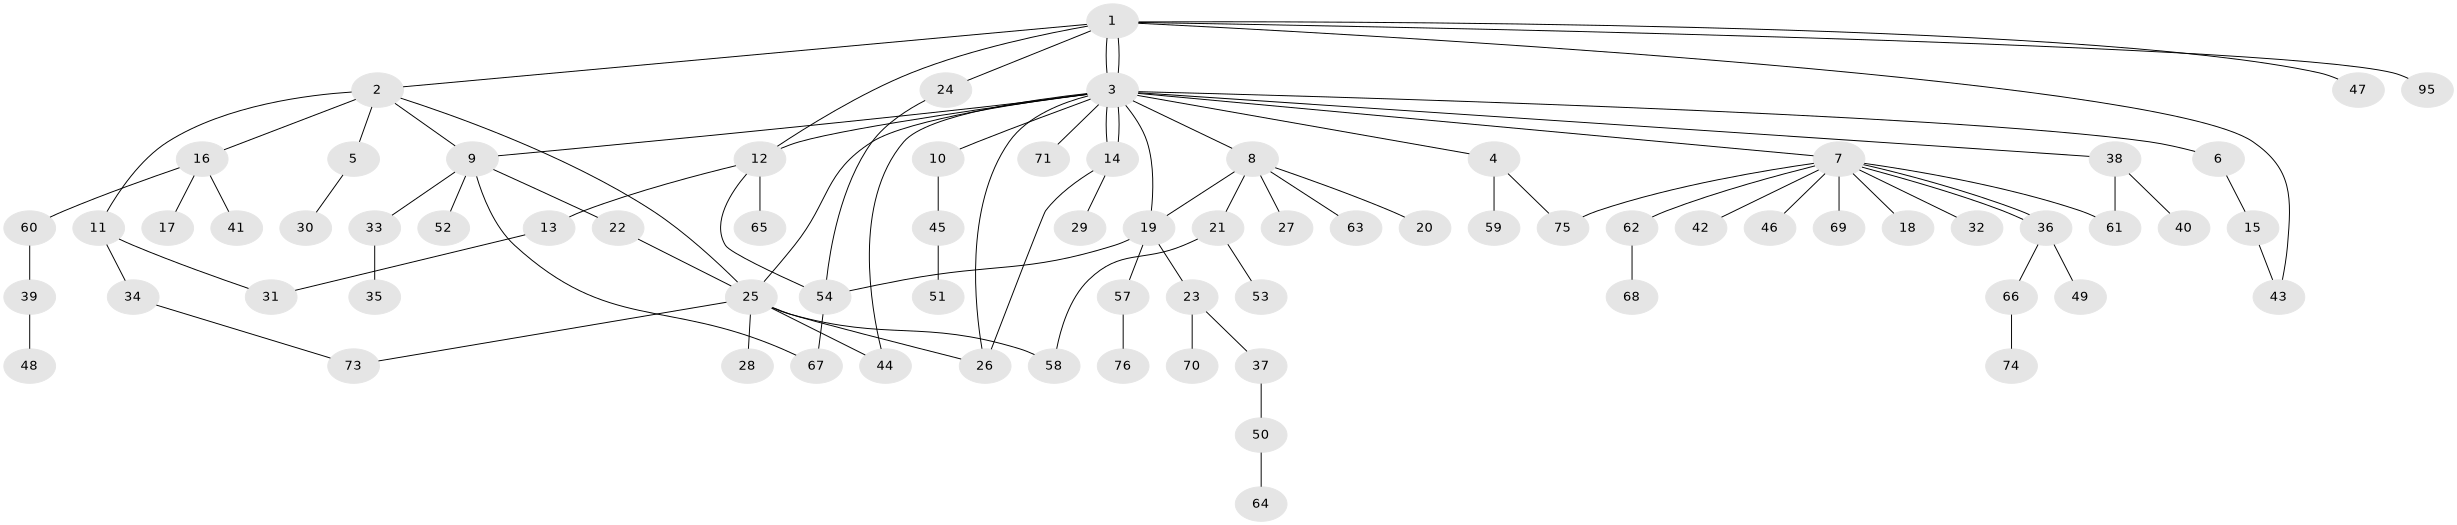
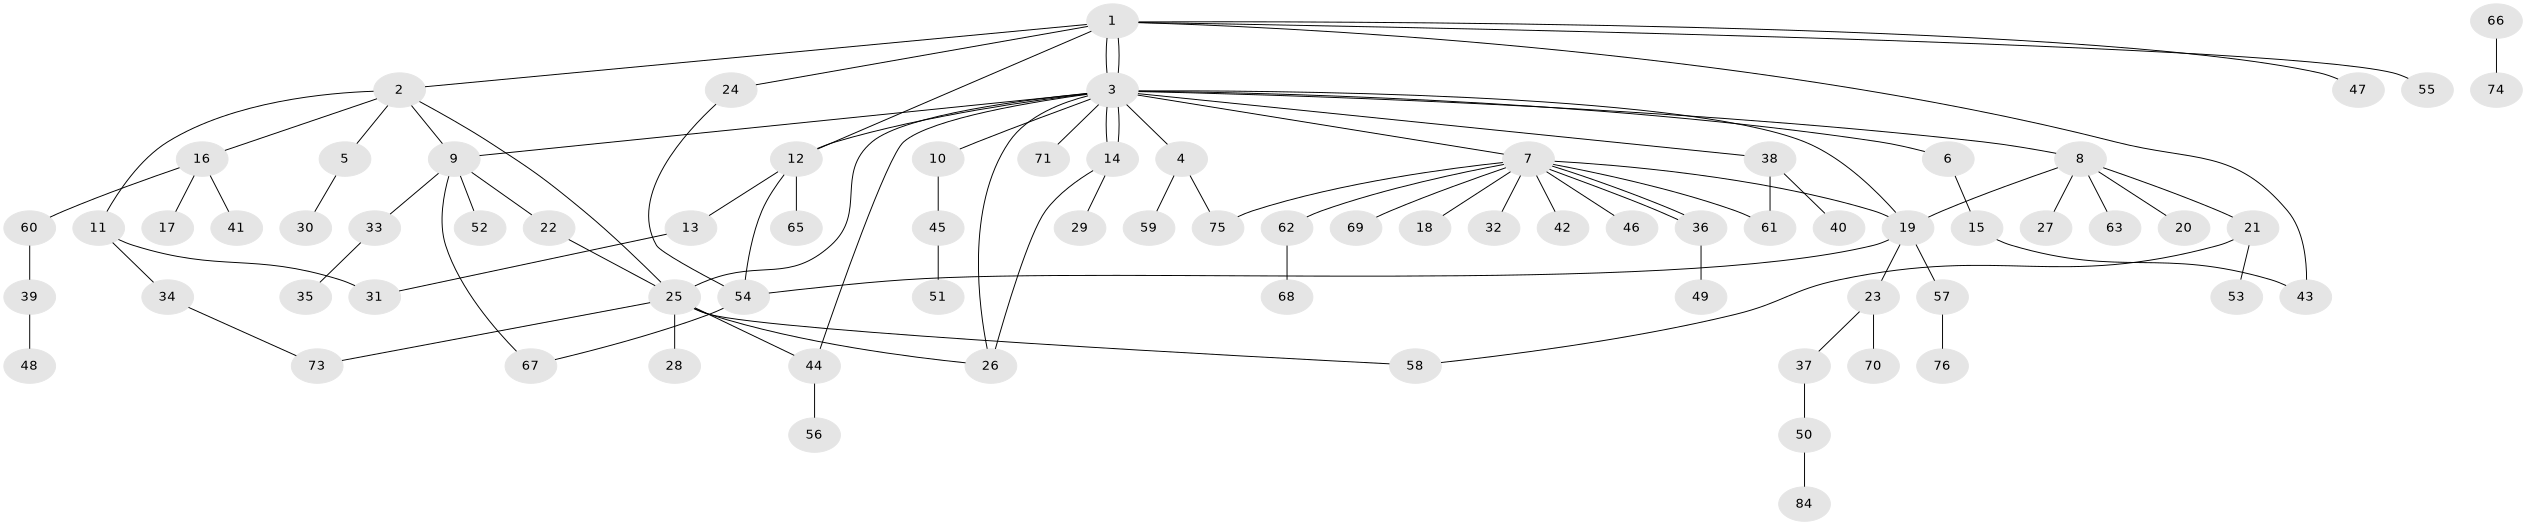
node "95": label "95" -> "55"
edge "7" -- "19": added
edge "36" -- "66": removed
node "56": added
node "64": label "64" -> "84"
